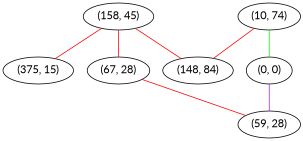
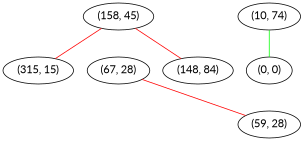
edge "(10, 74)" -- "(148, 84)": removed
edge "(158, 45)" -- "(67, 28)": removed
node "(375, 15)": label "(375, 15)" -> "(315, 15)"
edge "(0, 0)" -- "(59, 28)": removed
